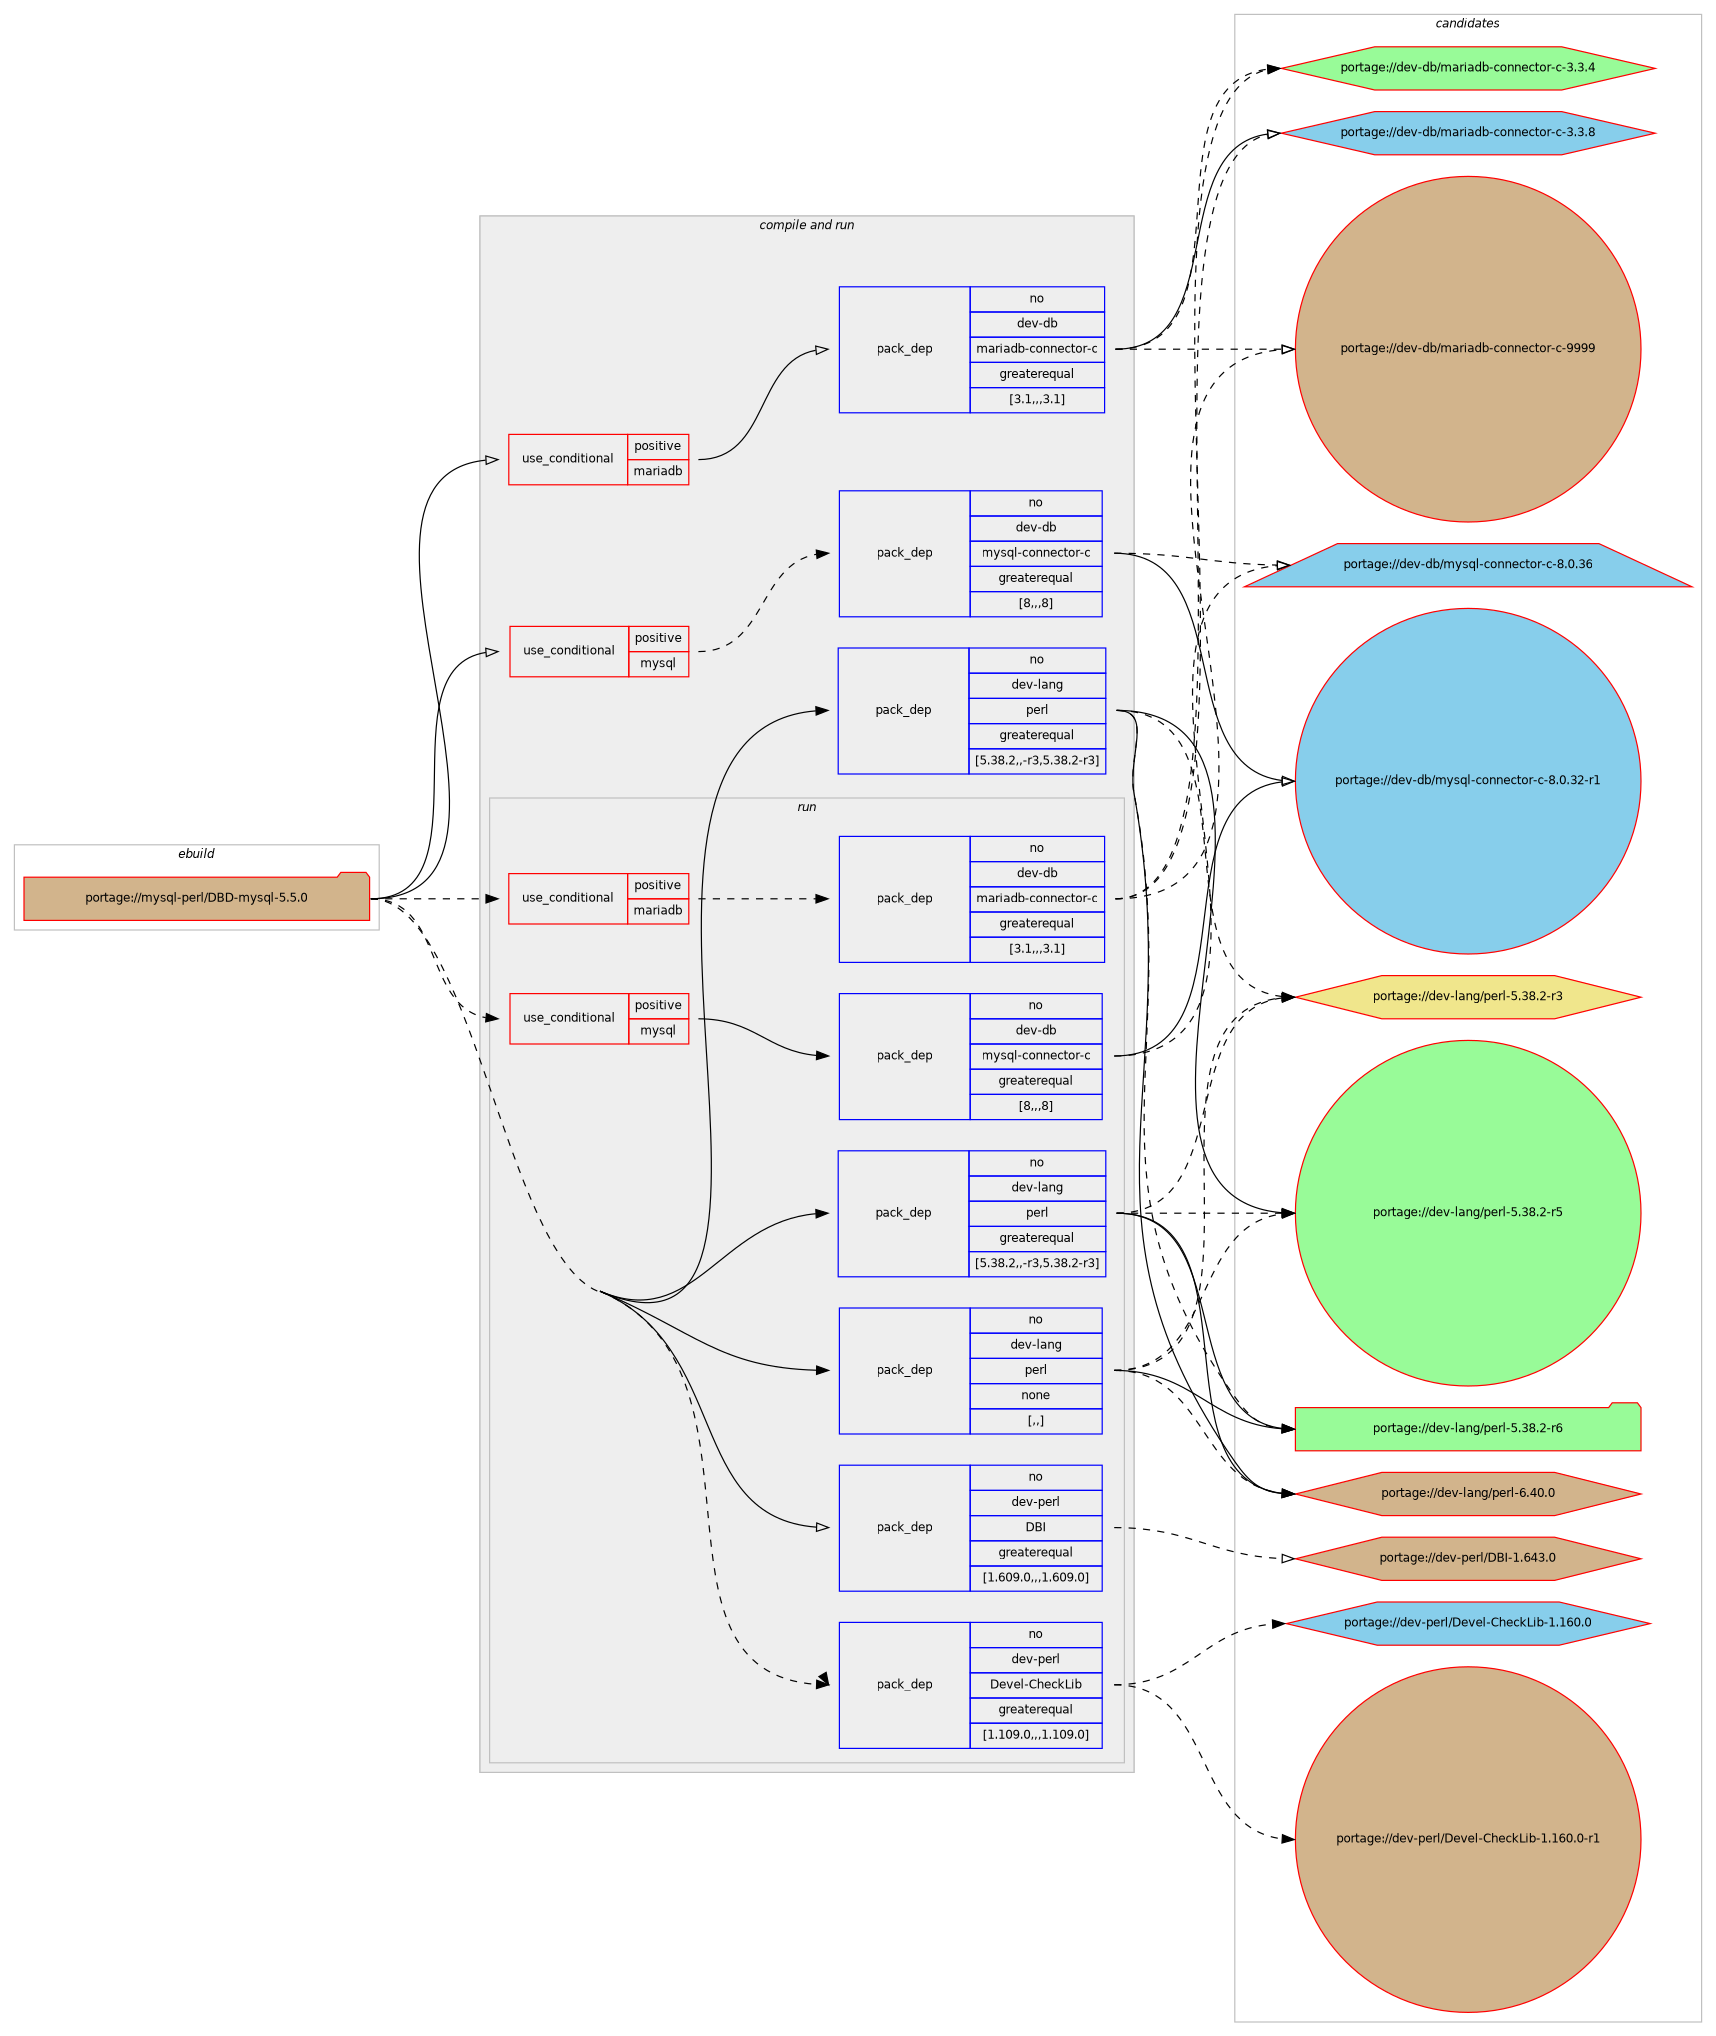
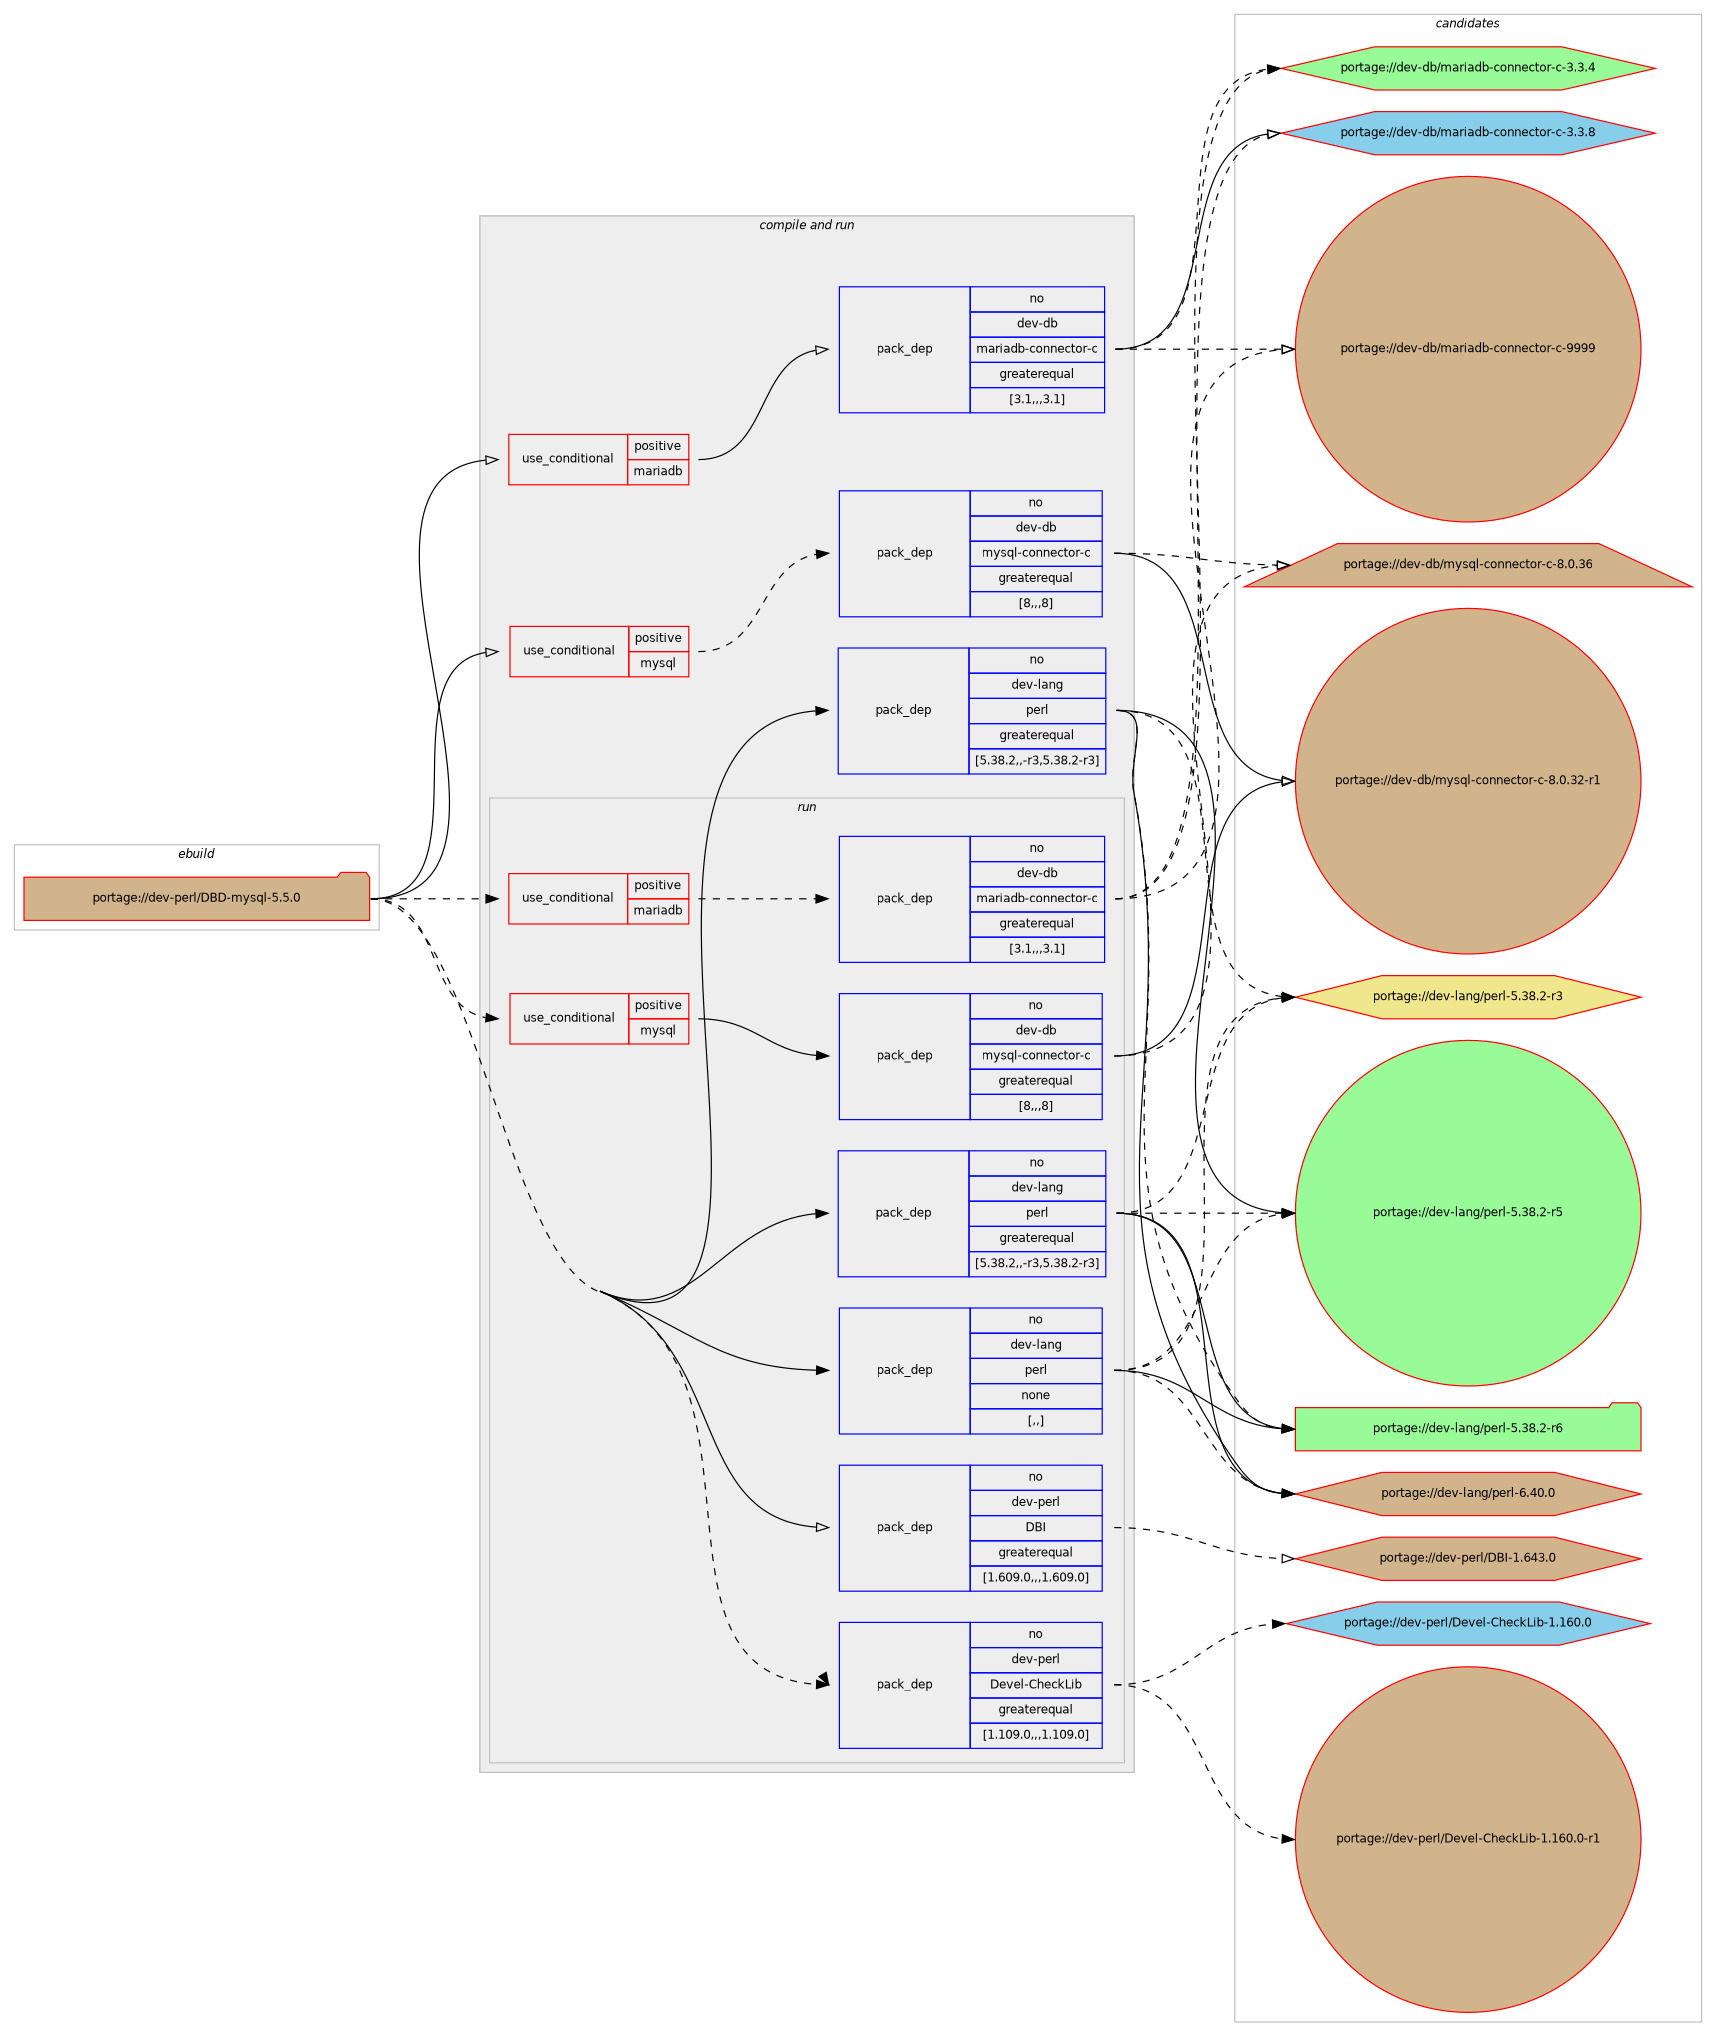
node "portage://dev-db/mysql-connector-c-8.0.36": fillcolor skyblue -> tan
node "portage://dev-db/mysql-connector-c-8.0.32-r1": fillcolor skyblue -> tan
node "portage://mysql-perl/DBD-mysql-5.5.0": label "portage://mysql-perl/DBD-mysql-5.5.0" -> "portage://dev-perl/DBD-mysql-5.5.0"
